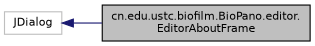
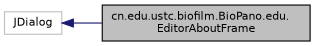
node "cn.edu.ustc.biofilm.BioPano.editor. EditorAboutFrame": label "cn.edu.ustc.biofilm.BioPano.editor. EditorAboutFrame" -> "cn.edu.ustc.biofilm.BioPano.edu. EditorAboutFrame"
